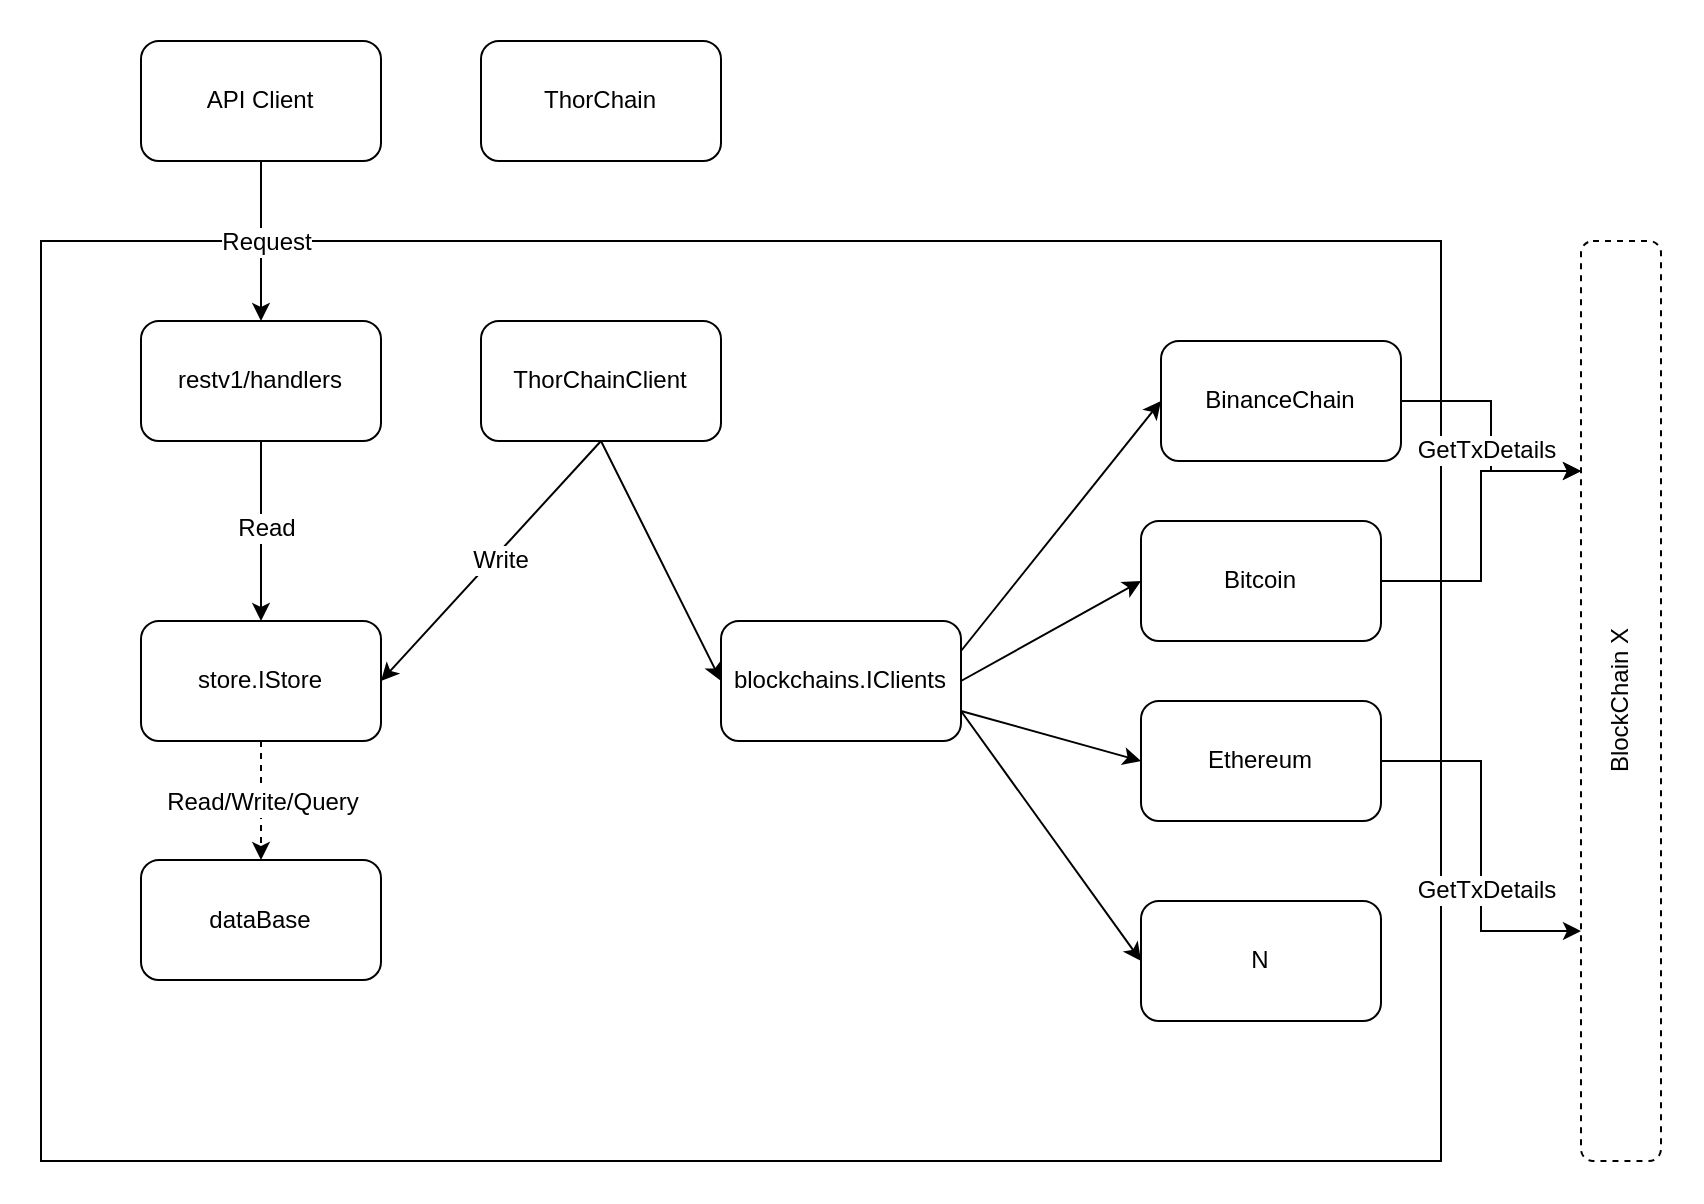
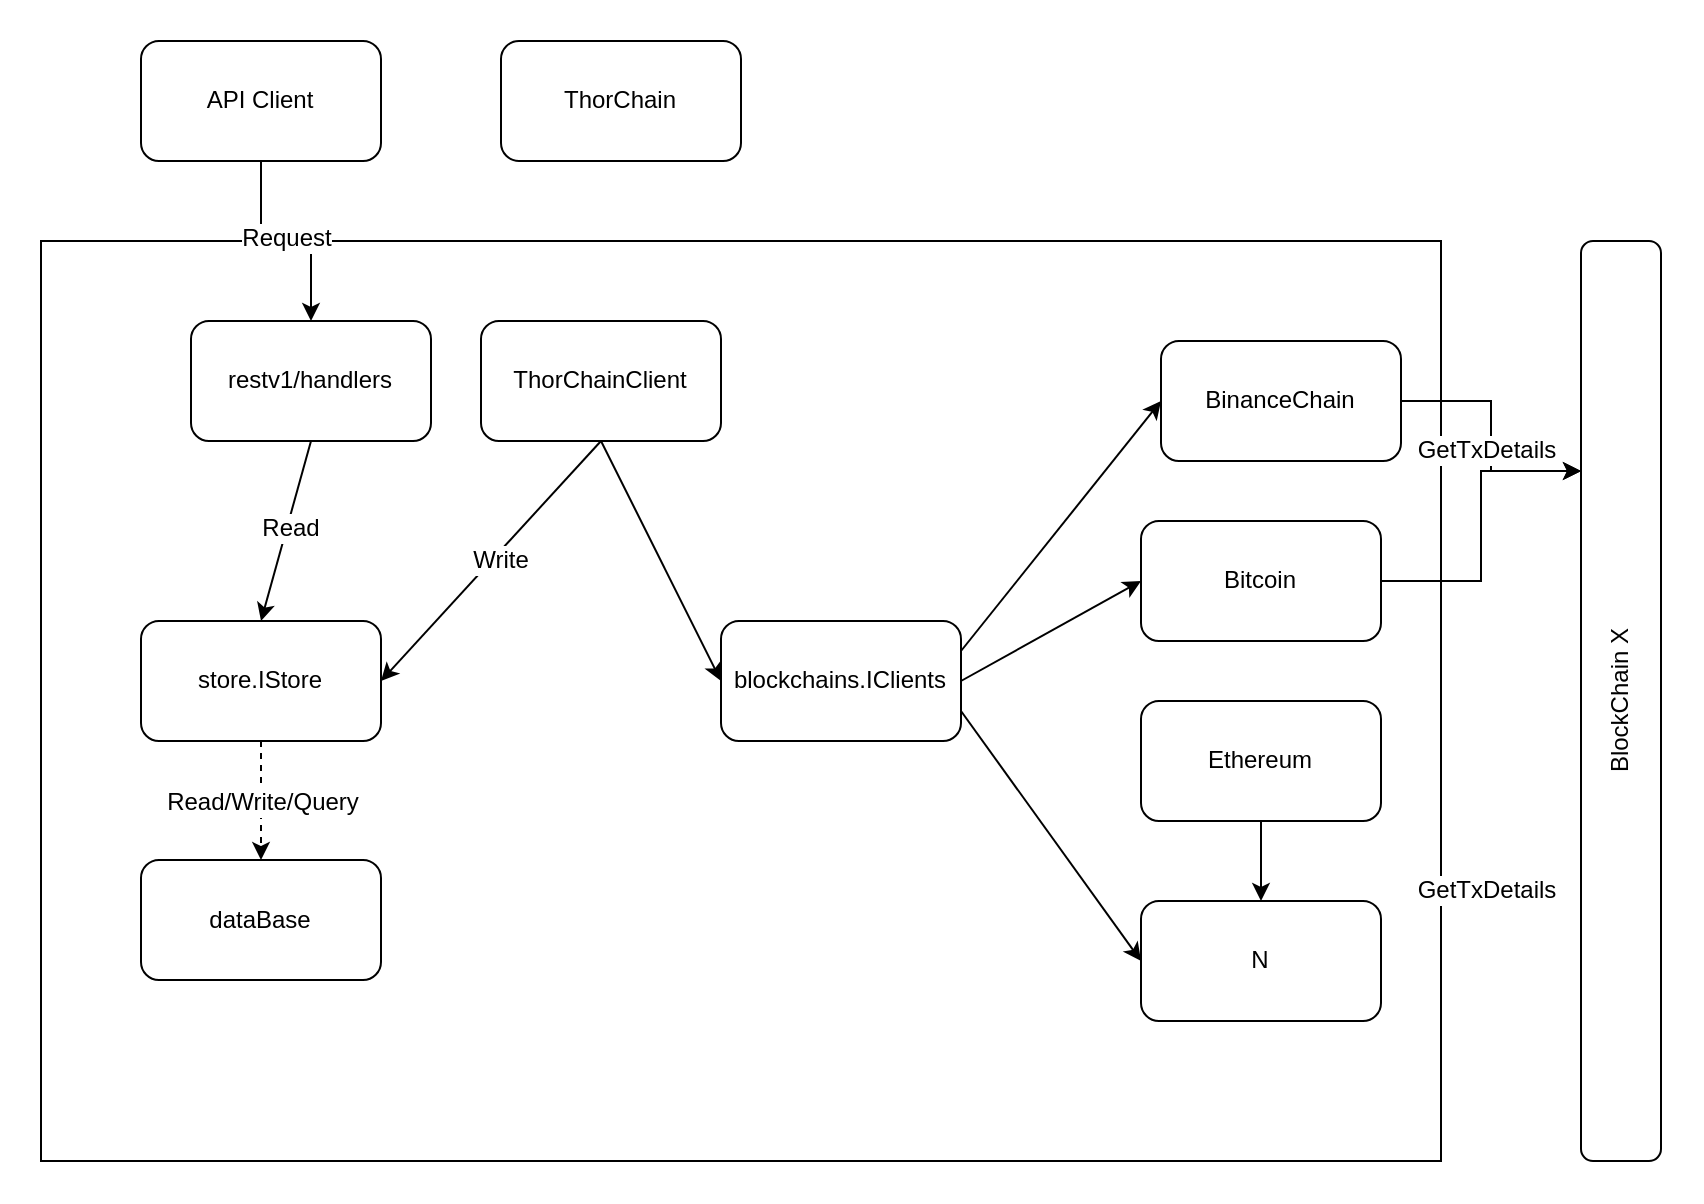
node "ThorChain": moved (601, 101) -> (621, 101)
node "restv1/handlers": moved (261, 381) -> (311, 381)
node "BlockChain X": style dashed -> solid
edge "blockchains.IClients" -> "Ethereum": removed
edge "Ethereum" -> "BlockChain X": now "Ethereum" -> "N"
